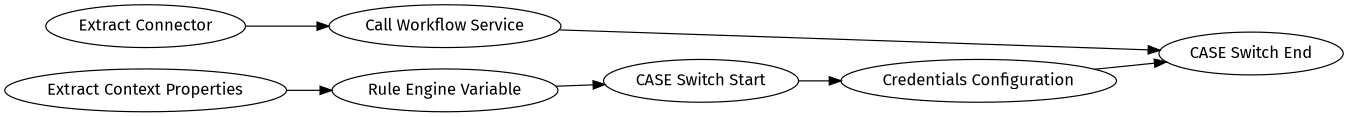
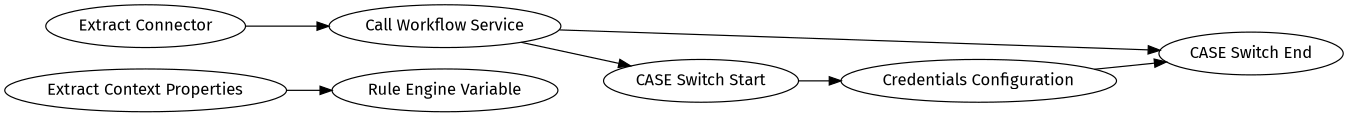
edge "Rule Engine Variable" -> "CASE Switch Start": now "Call Workflow Service" -> "CASE Switch Start"
